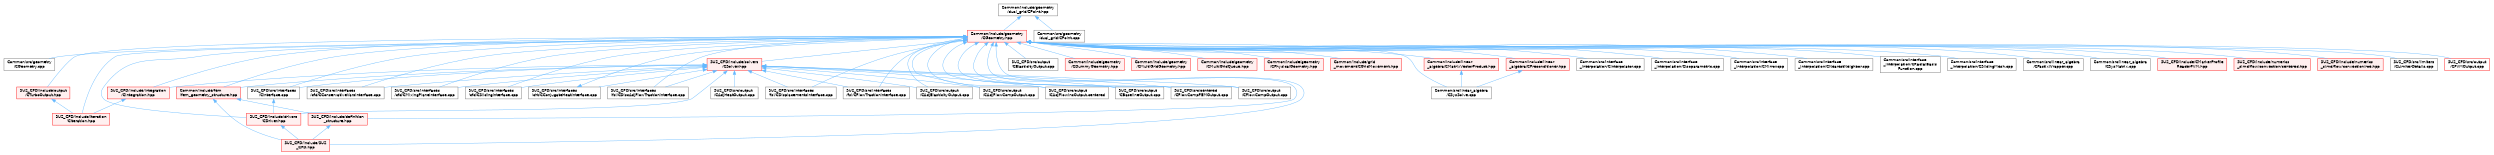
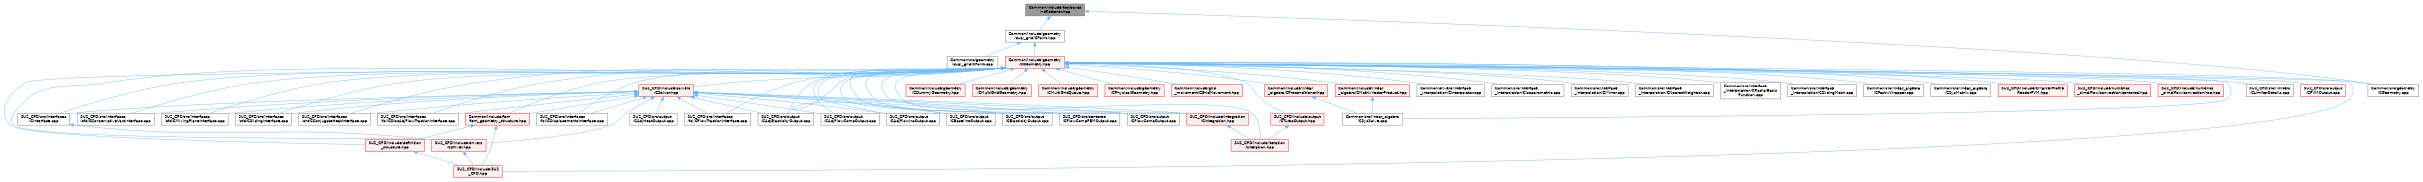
node "Common/include/toolboxes /ndflattener.hpp": added
edge "Common/include/geometry /CGeometry.hpp" -> "SU2_CFD/src/interfaces /cht/CConjugateHeatInterface.cpp": reversed
node "Common/src/interface _interpolation/CInterpolator.cpp": label "Common/src/interface _interpolation/CInterpolator.cpp" -> "Common/drivers/interface _interpolation/CInterpolator.cpp"
node "SU2_CFD/src/output /CAdjFlowIncOutput.centered": label "SU2_CFD/src/output /CAdjFlowIncOutput.centered" -> "SU2_CFD/src/output /CAdjFlowIncOutput.cpp"
edge "SU2_CFD/src/output /CElasticityOutput.cpp" -> "SU2_CFD/include/solvers /CSolver.hpp": added
